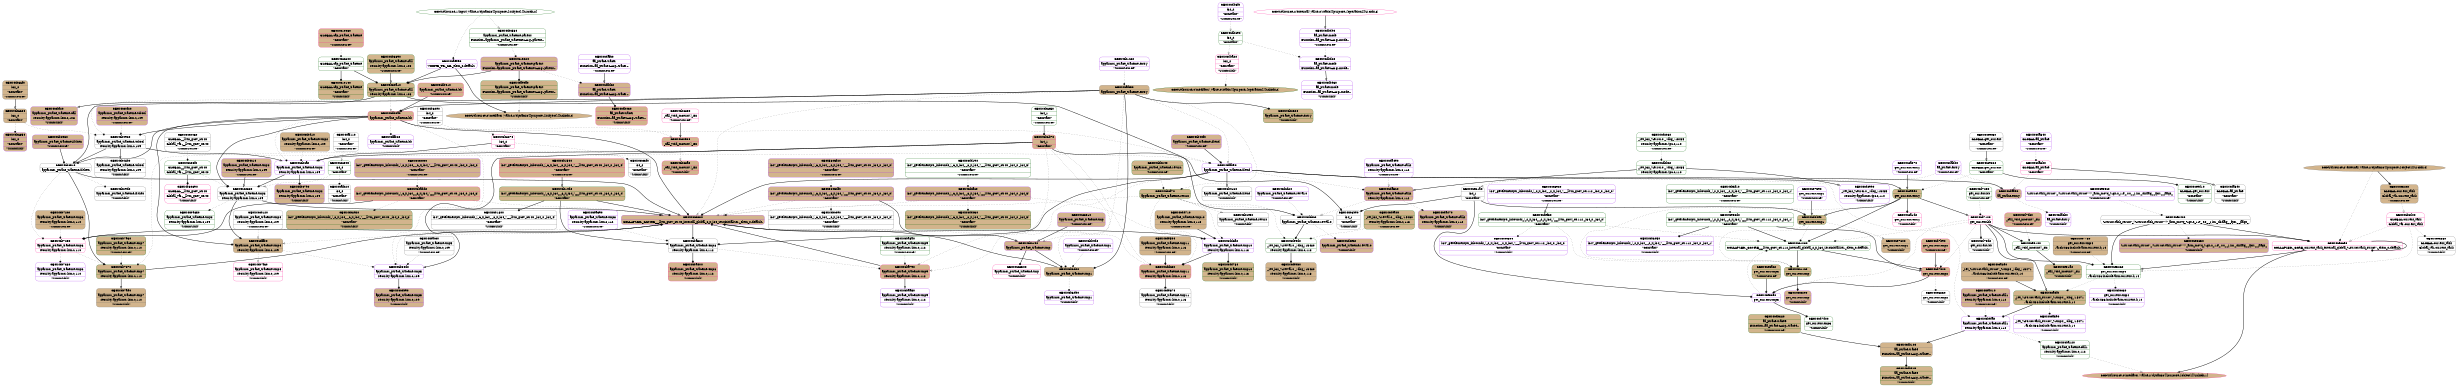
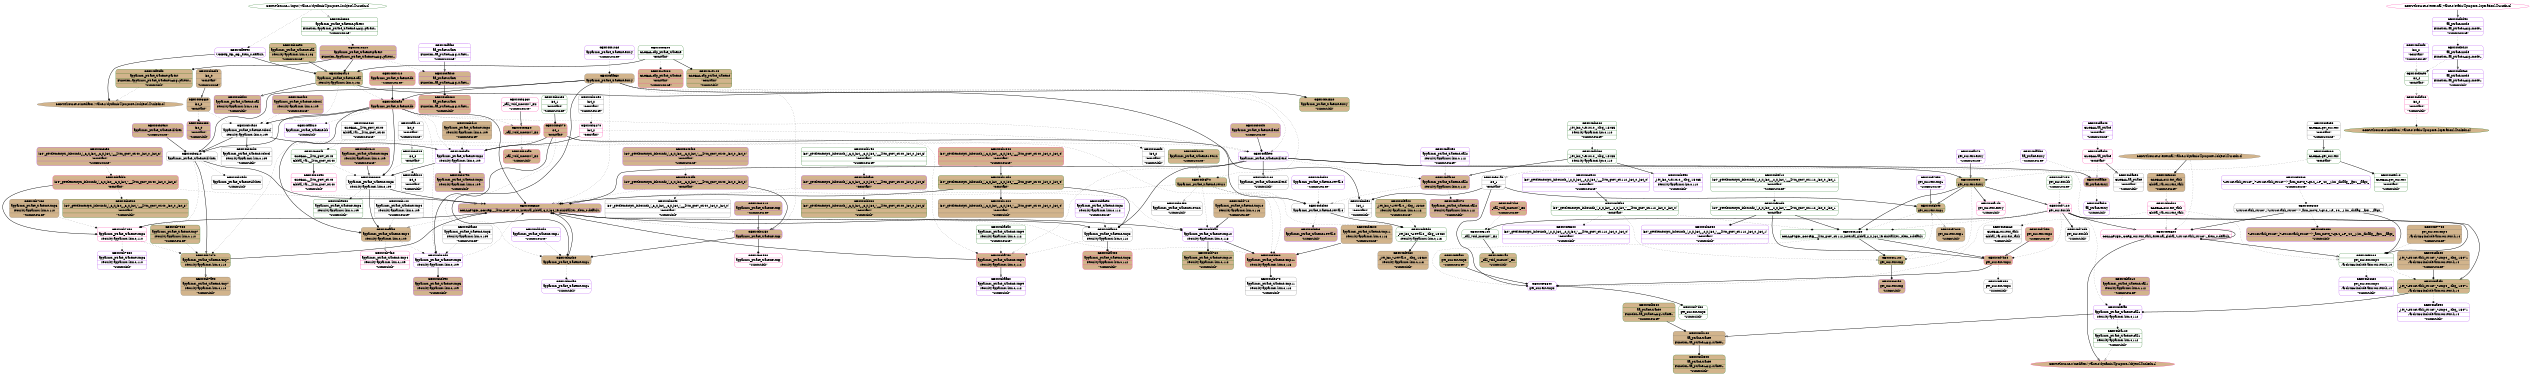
edge "CE0x4cdb6e0" -> "CE0x4cdbd20": reversed
edge "CE0x4c1e080" -> "CE0x4ccc600": reversed
node "CE0x4cb1800": fillcolor white -> tan
edge "CE0x4cb6b70" -> "CE0x4cba790": arrowhead onormal -> diamond
